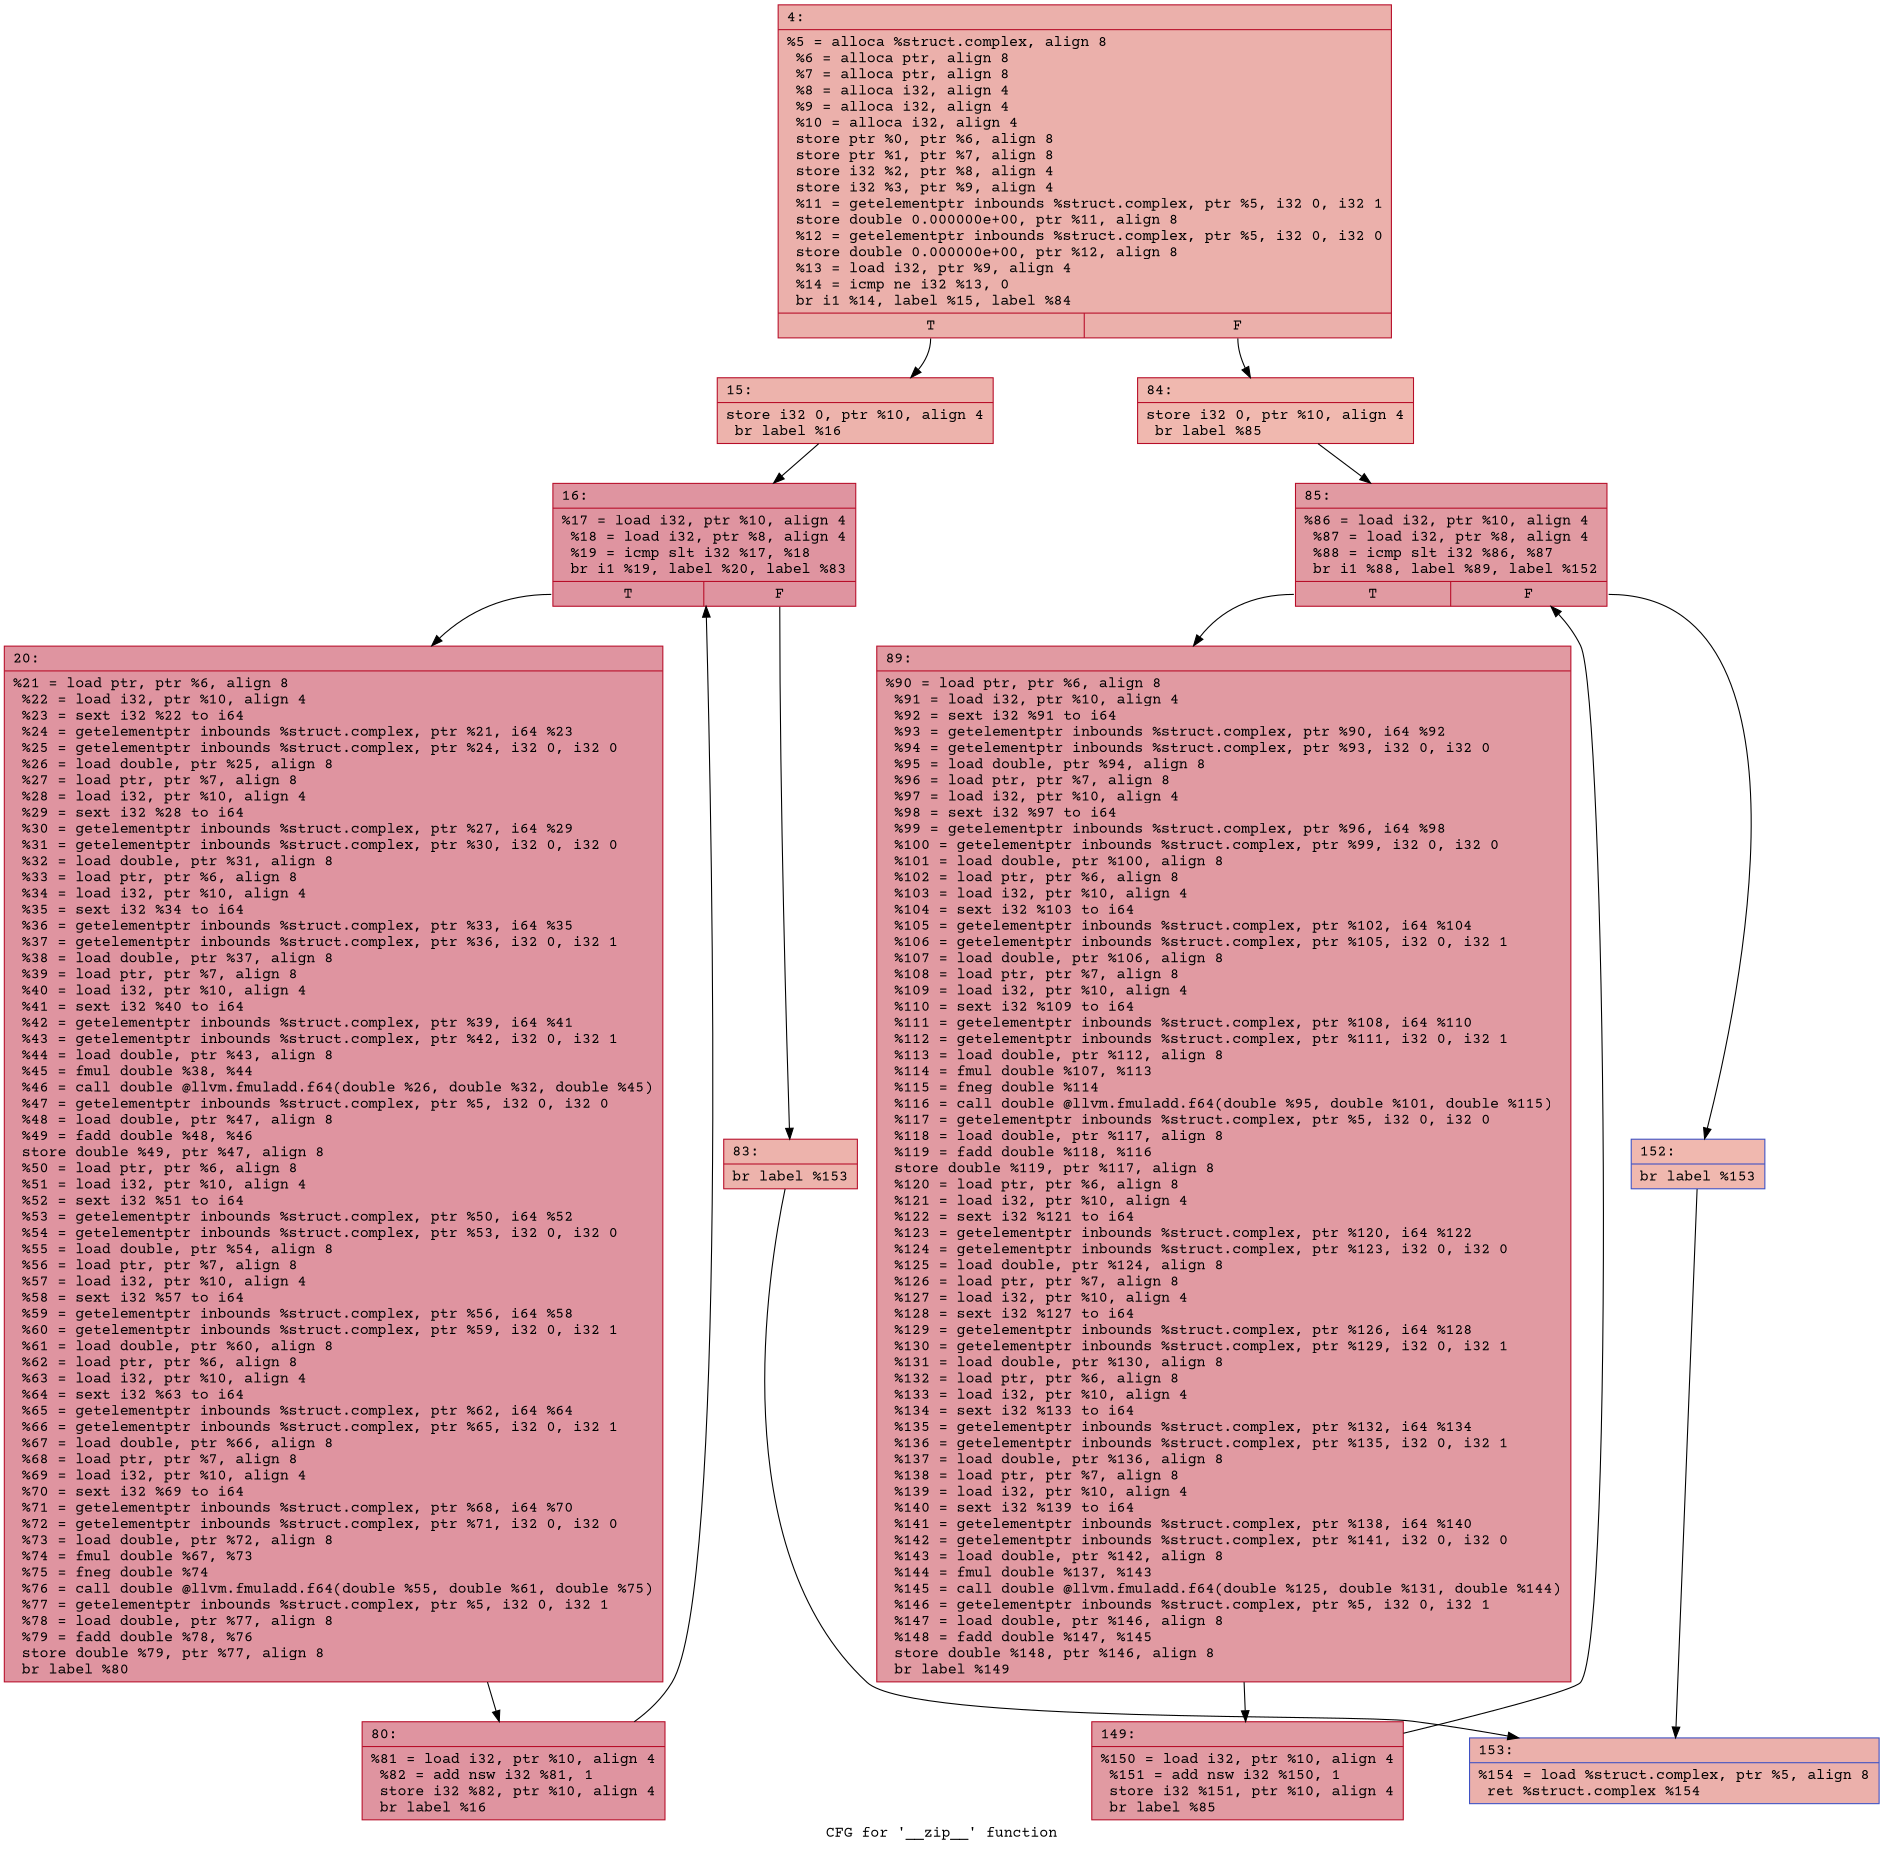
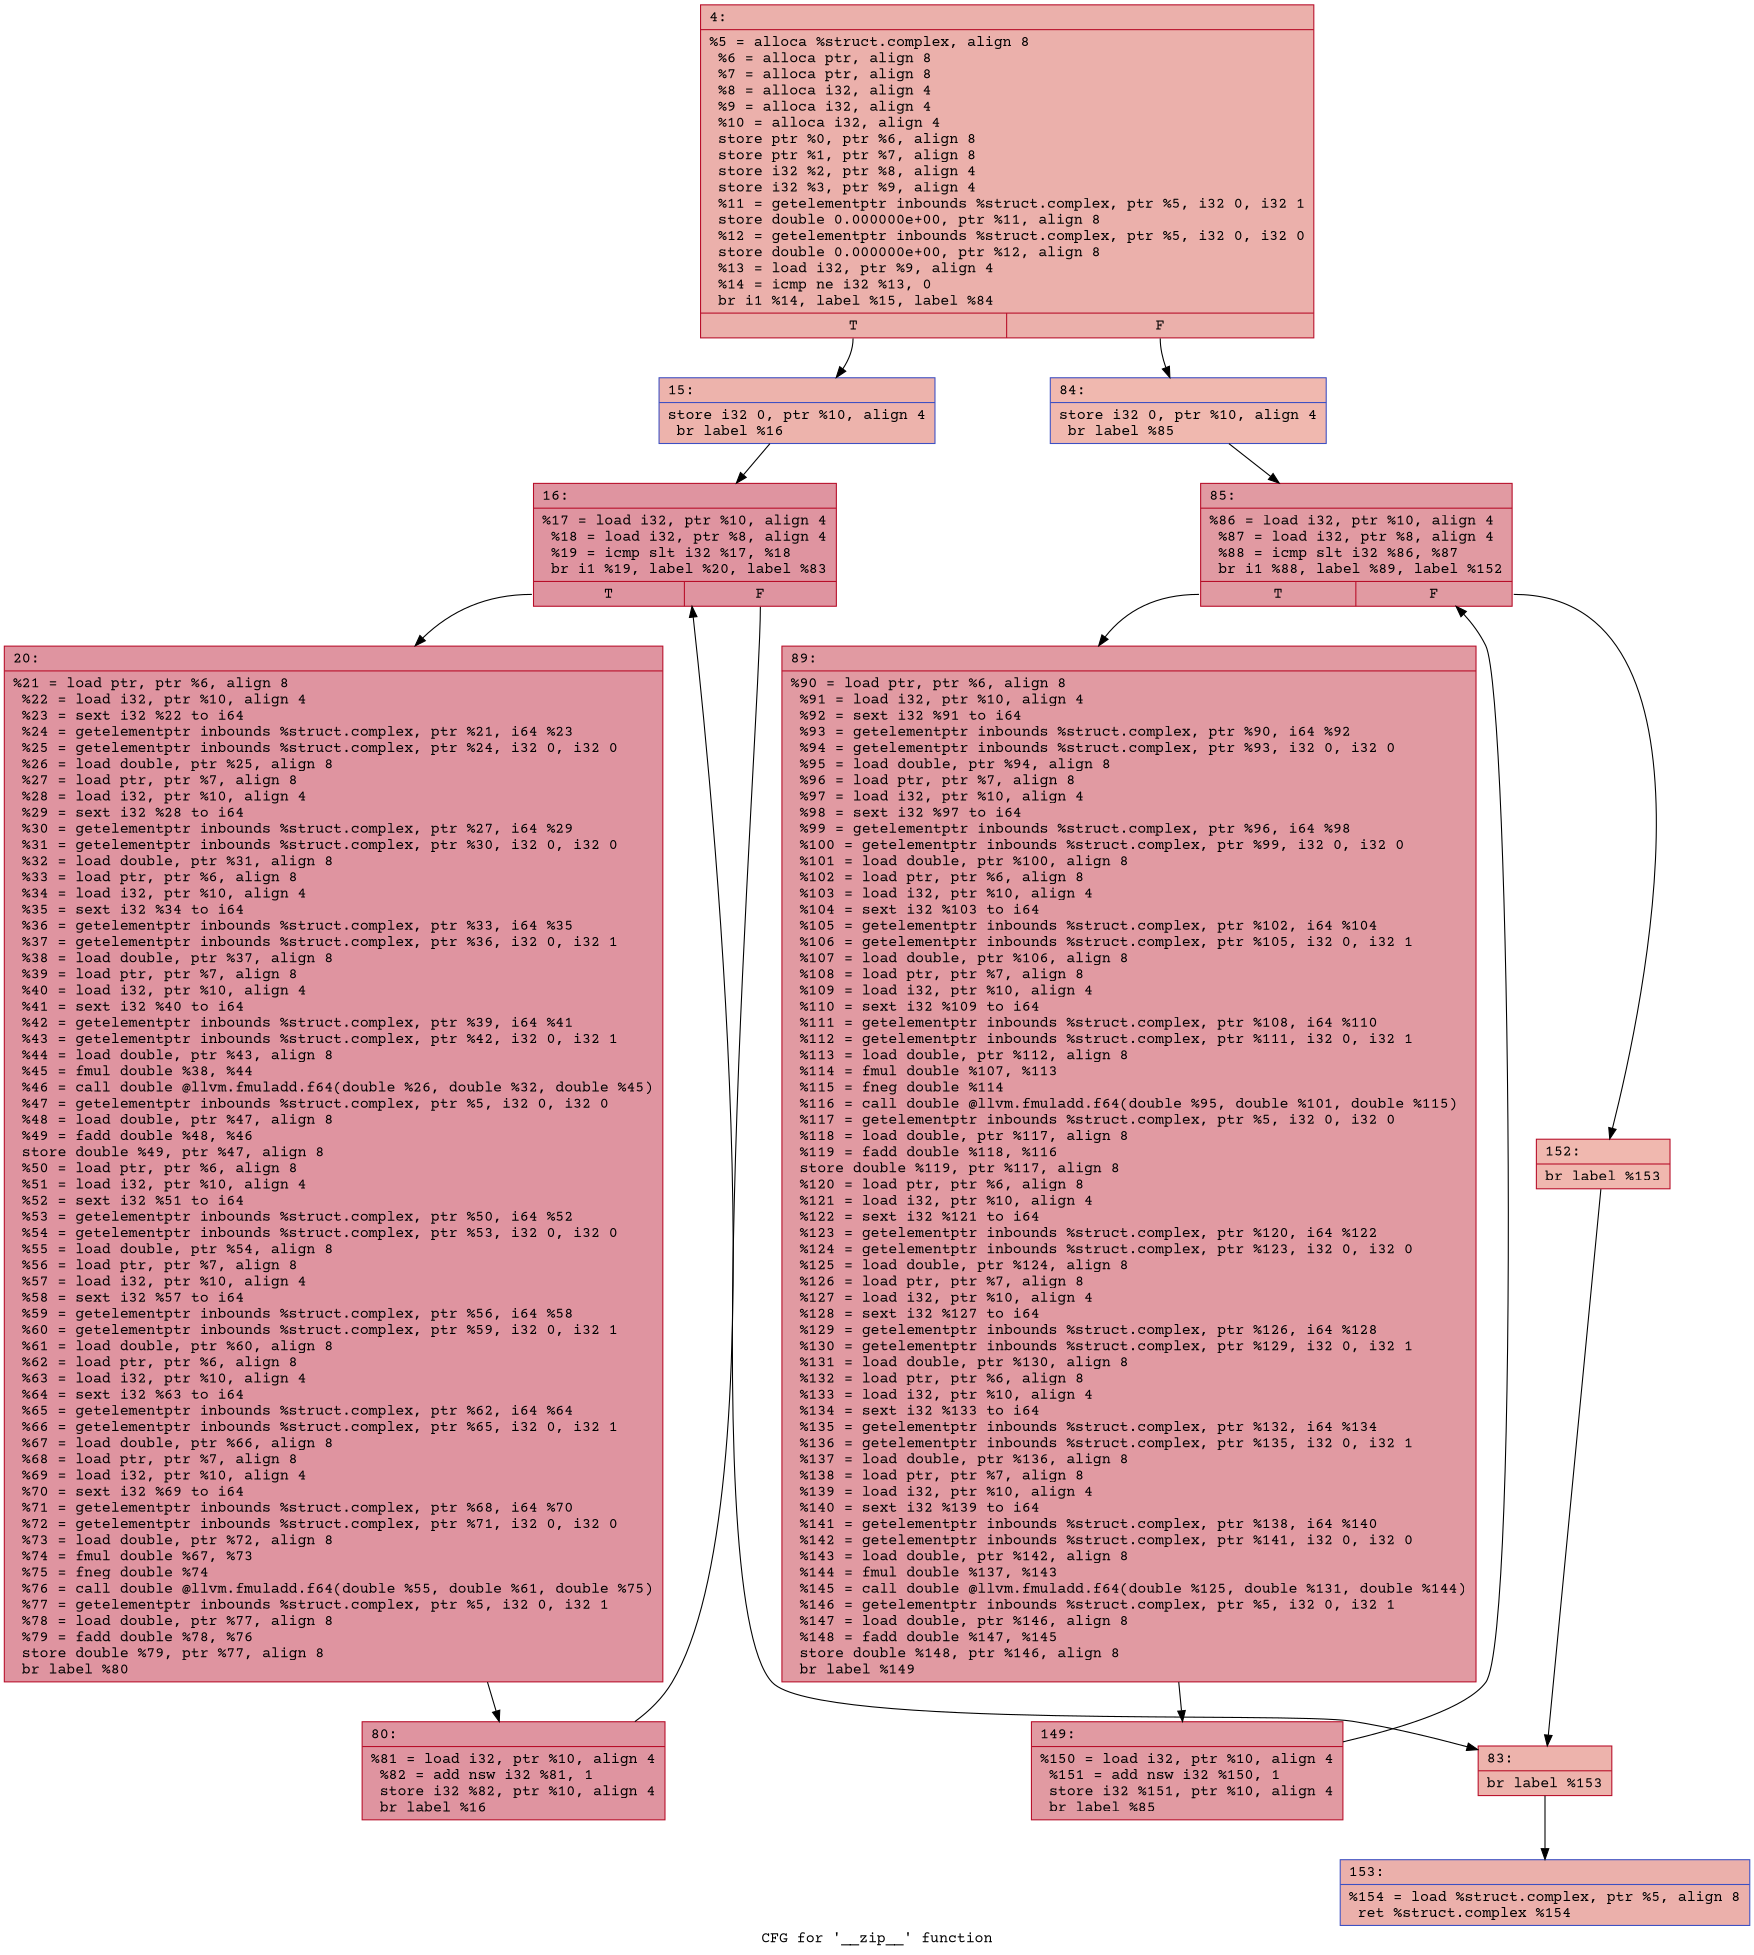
node "15:": color #b70d28ff -> #3d50c3ff
node "84:": color #b70d28ff -> #3d50c3ff
node "152:": color #3d50c3ff -> #b70d28ff
edge "152:" -> "153:": now "152:" -> "83:"
